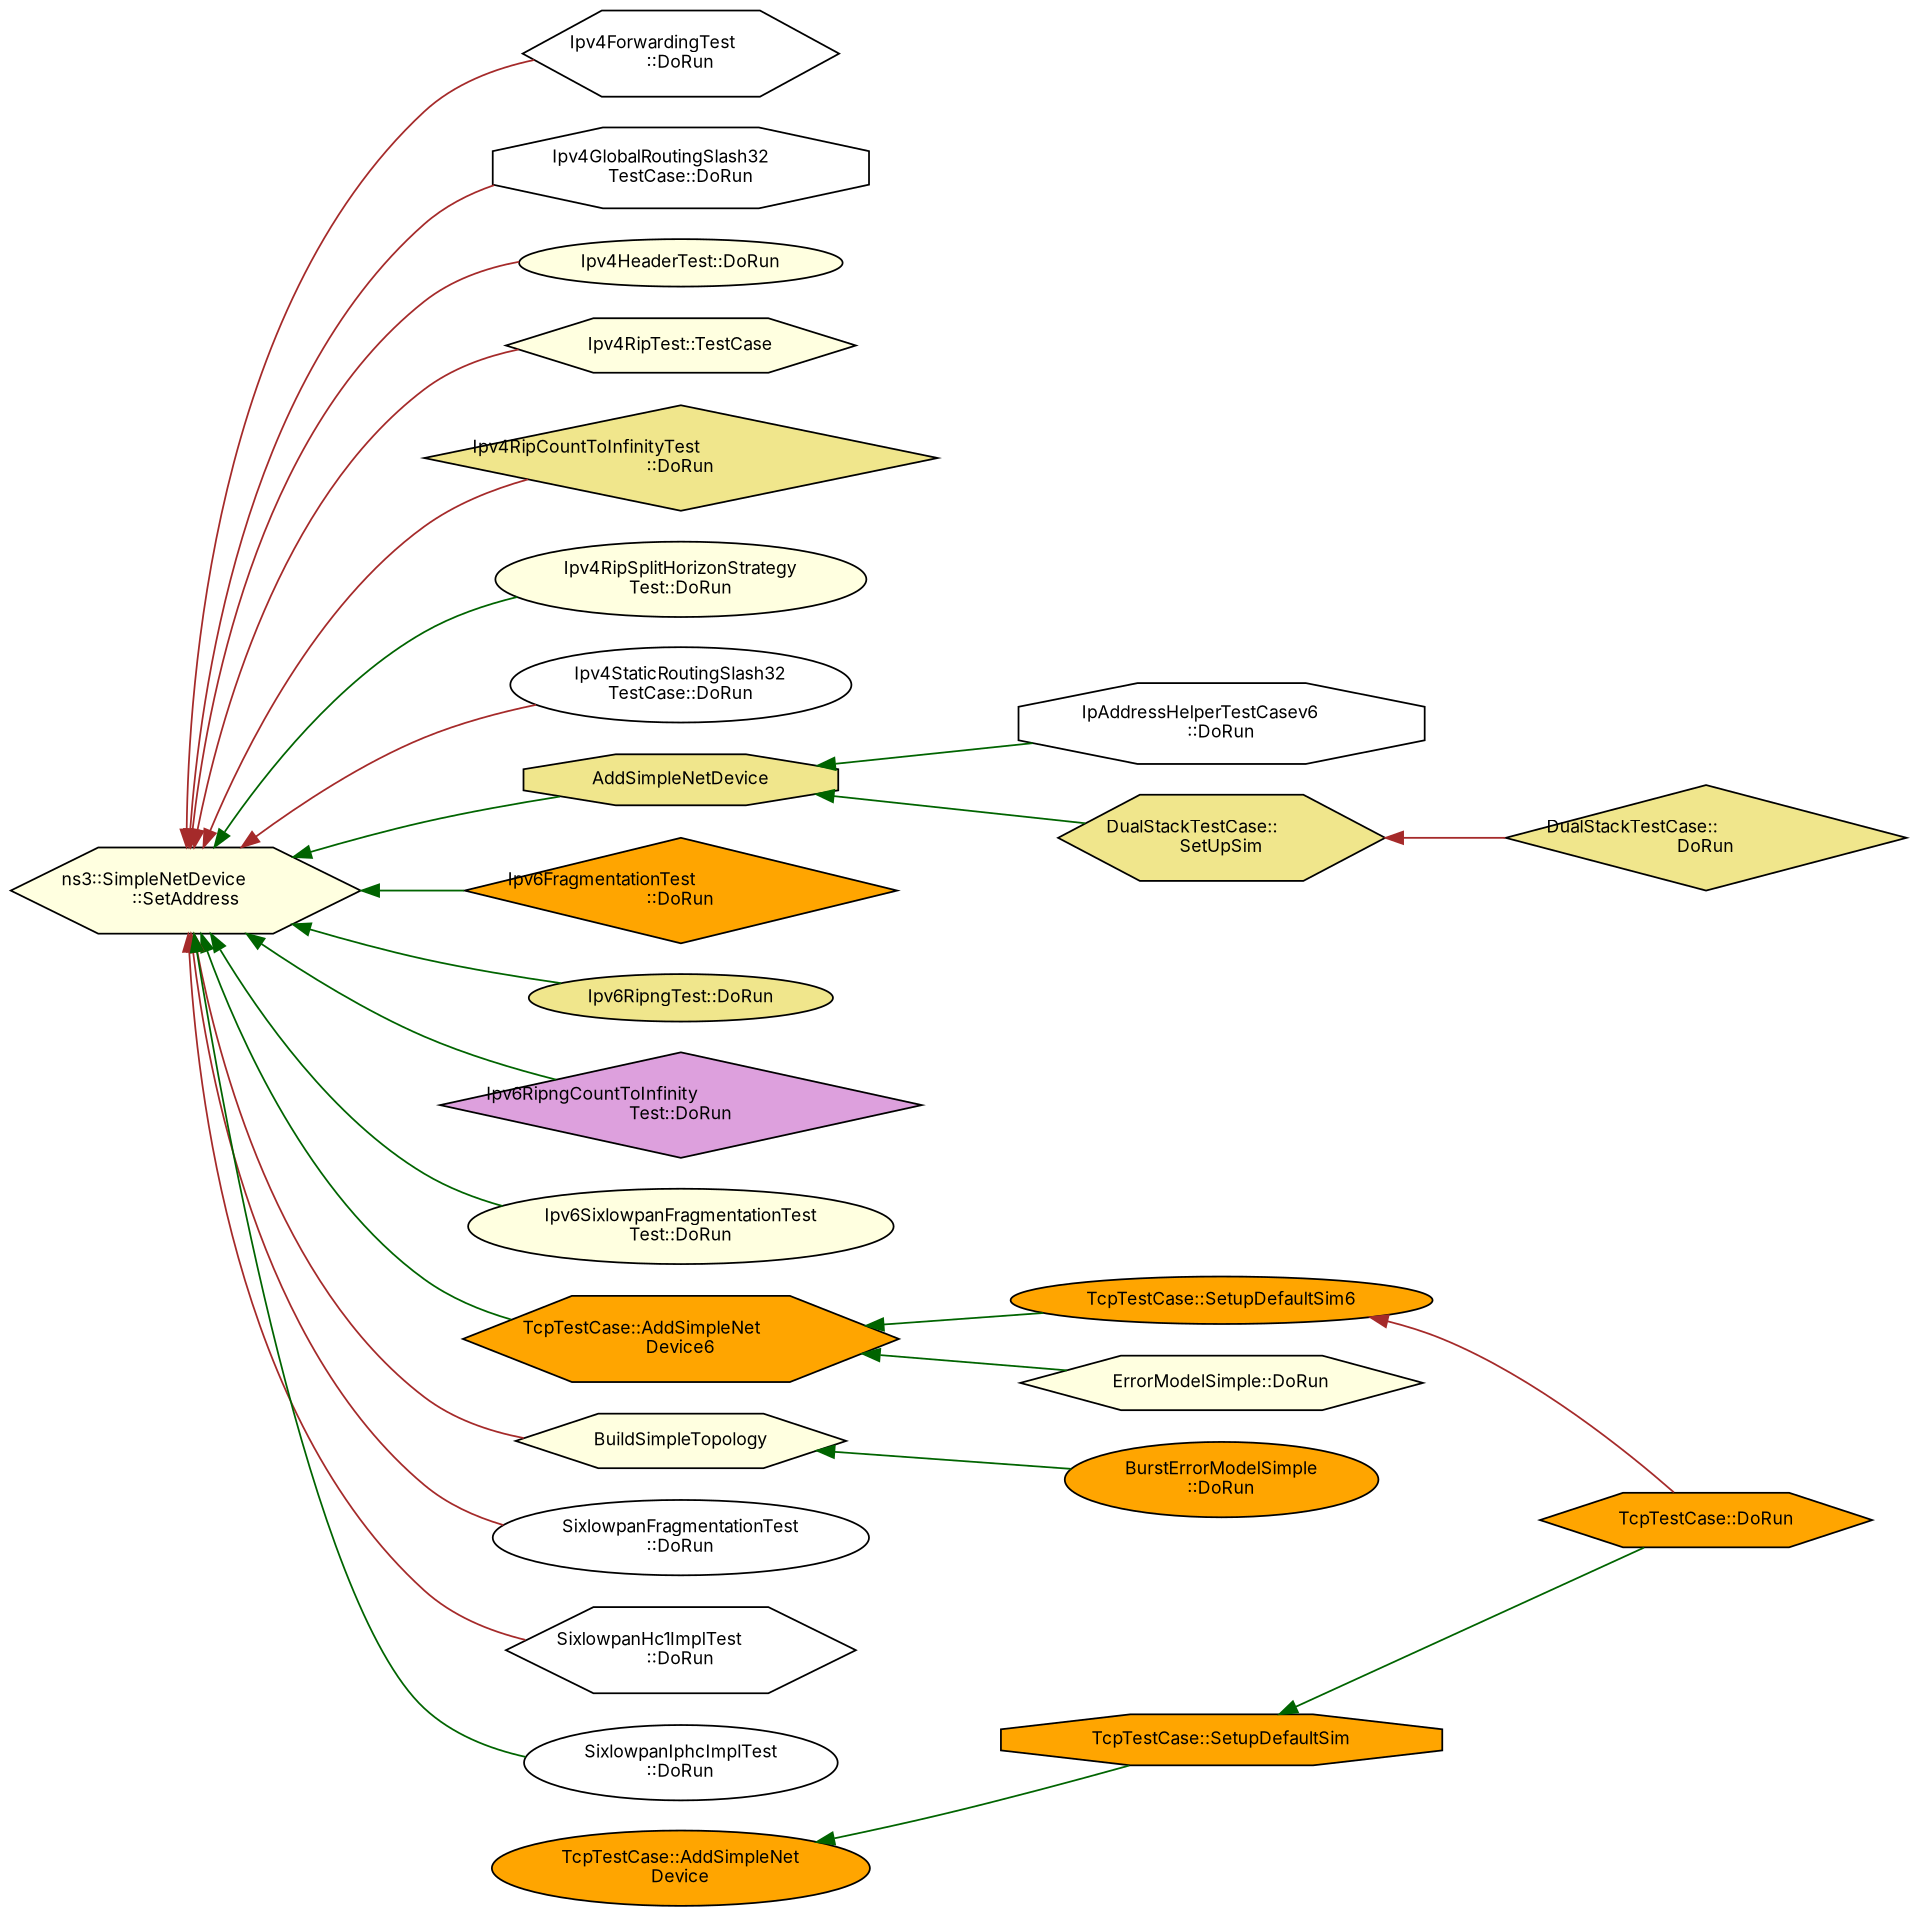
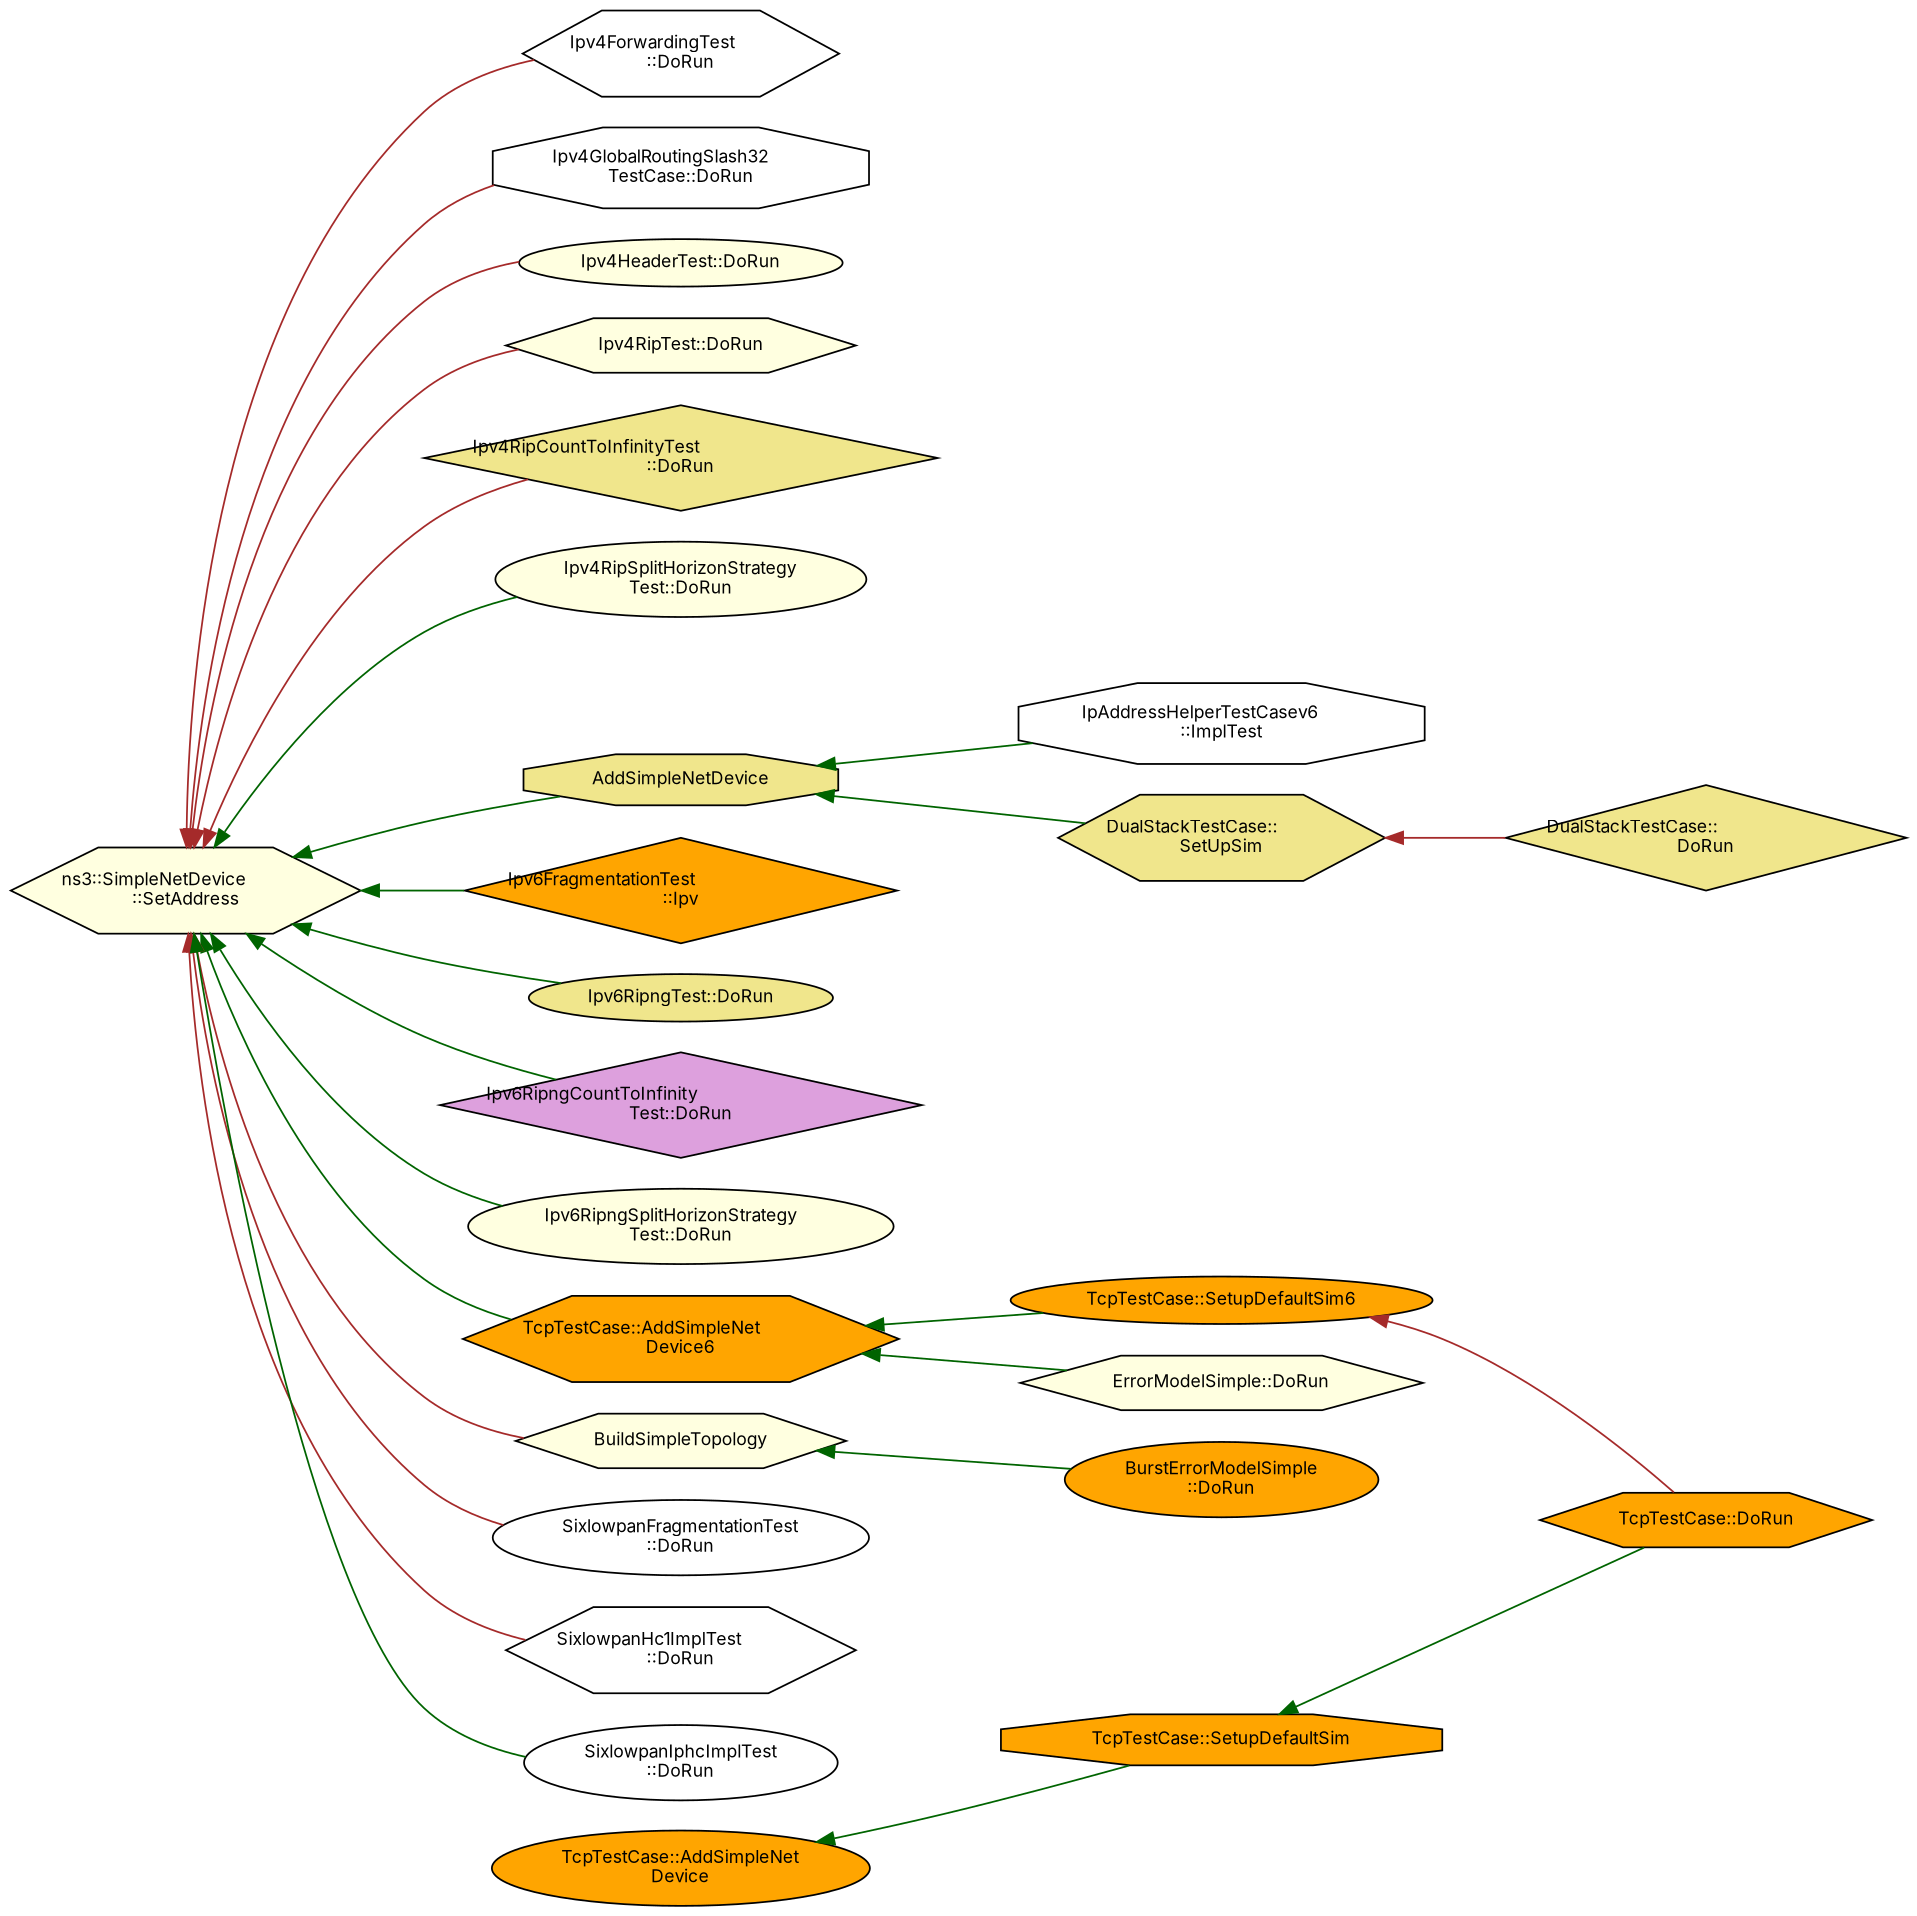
node "Ipv4RipTest::TestCase": label "Ipv4RipTest::TestCase" -> "Ipv4RipTest::DoRun"
node "Ipv4StaticRoutingSlash32 TestCase::DoRun": removed
node "IpAddressHelperTestCasev6 ::DoRun": label "IpAddressHelperTestCasev6 ::DoRun" -> "IpAddressHelperTestCasev6 ::ImplTest"
node "Ipv6FragmentationTest ::DoRun": label "Ipv6FragmentationTest ::DoRun" -> "Ipv6FragmentationTest ::Ipv"
node "Ipv6SixlowpanFragmentationTest Test::DoRun": label "Ipv6SixlowpanFragmentationTest Test::DoRun" -> "Ipv6RipngSplitHorizonStrategy Test::DoRun"
